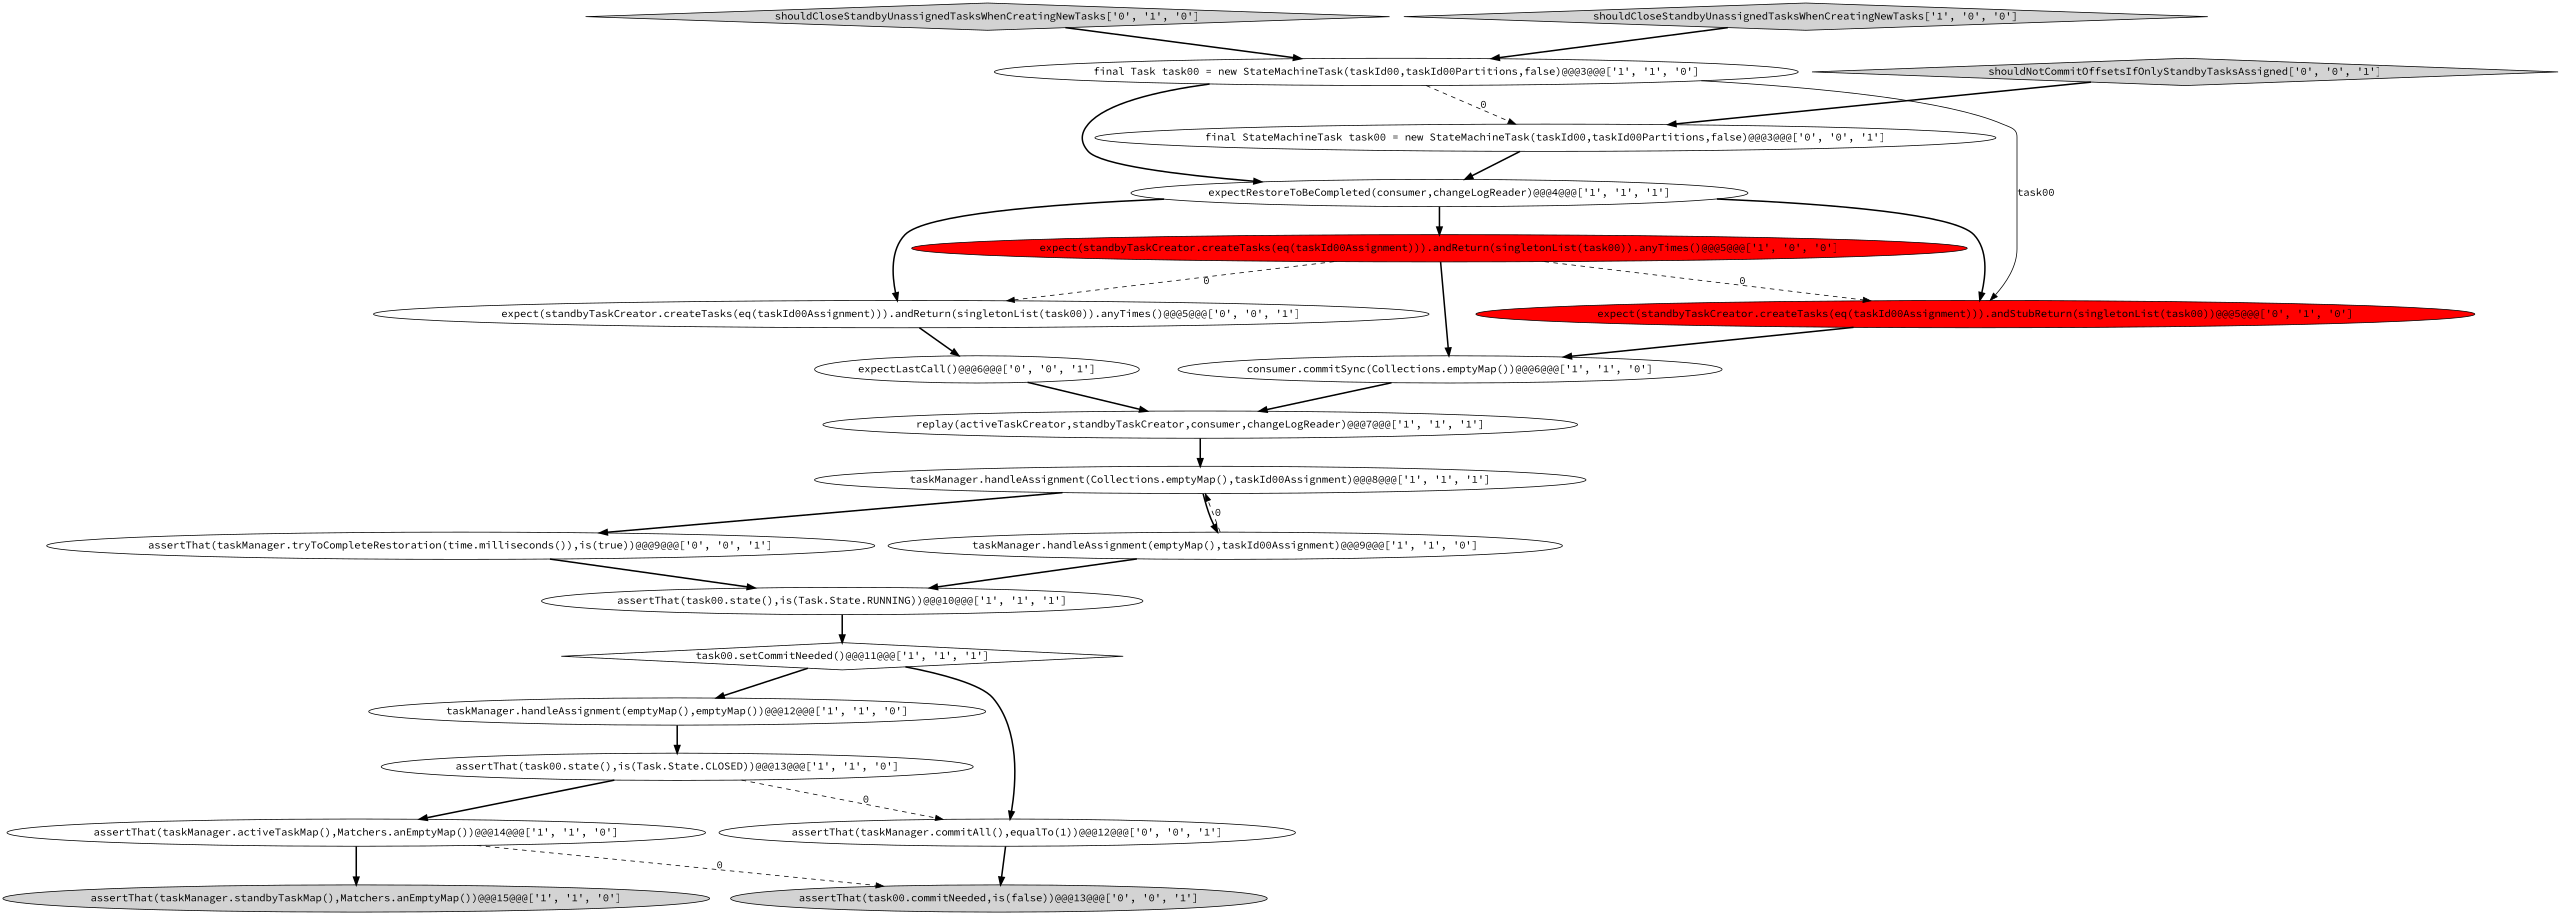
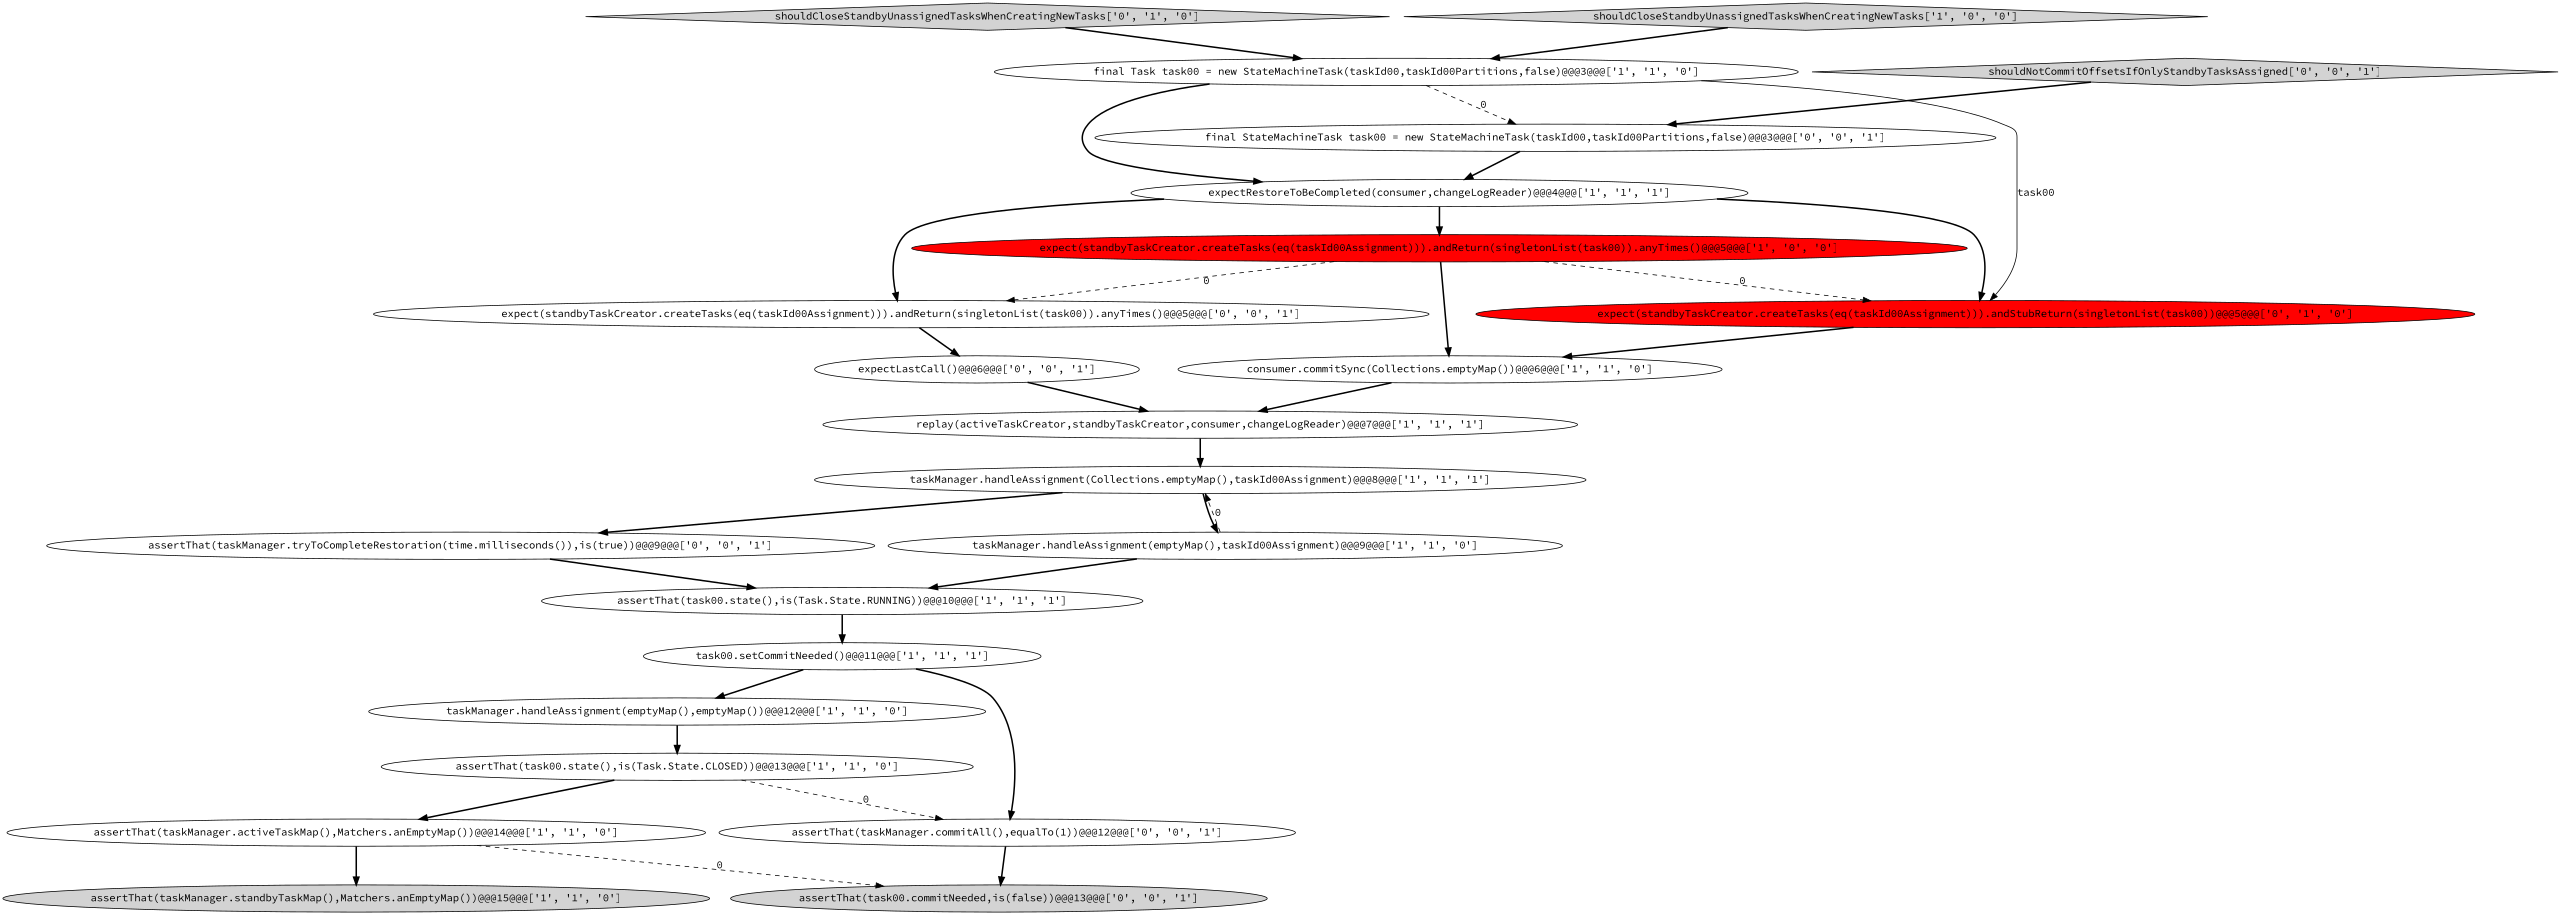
node "task00.setCommitNeeded()@@@11@@@['1', '1', '1']": shape diamond -> ellipse
